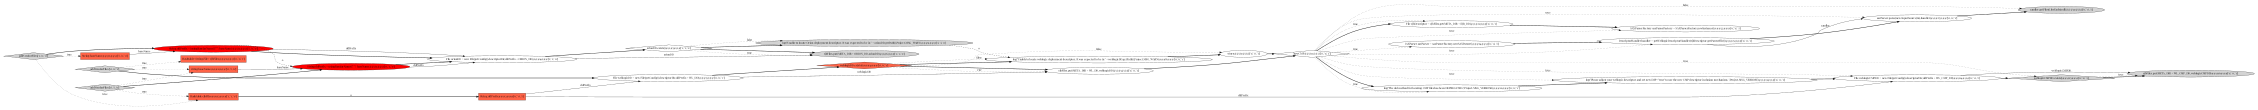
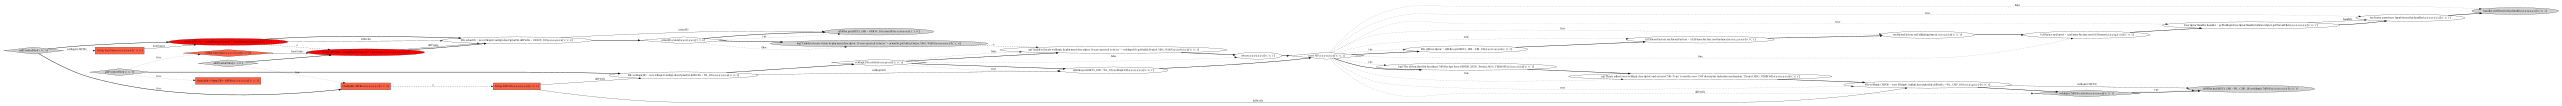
node "saxParserFactory.setValidating(true)@@@23@@@['0', '0', '1']": added
edge "addVendorFiles['1', '0', '0']" -> "String baseName@@@2@@@['1', '0', '0']": label "true" -> "weblogicCMPDD"
edge "!newCMP@@@11@@@['0', '0', '1']" -> "weblogicCMPDD.exists()@@@15@@@['0', '0', '1']": label "true" -> "ddPrefix"
node "weblogicDD.exists()@@@4@@@['0', '0', '1']": fillcolor tomato -> white
node "String baseName@@@2@@@['0', '1', '0']": shape box -> diamond
edge "addVendorFiles['0', '1', '0']" -> "String baseName@@@2@@@['0', '1', '0']": removed, label "true"
edge "Hashtable ejbFiles@@@2@@@['1', '1', '0']" -> "String ddPrefix@@@2@@@['0', '0', '1']": style bold -> dashed
edge "addVendorFiles['1', '0', '0']" -> "Hashtable ejbFiles@@@2@@@['1', '1', '0']": style dotted -> bold
